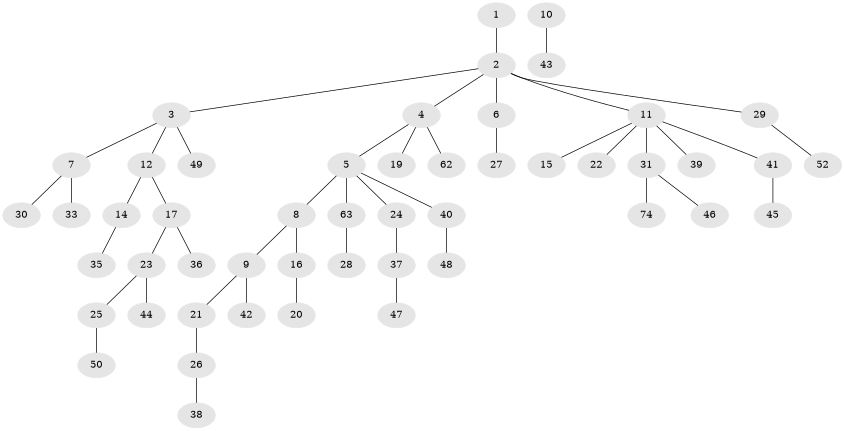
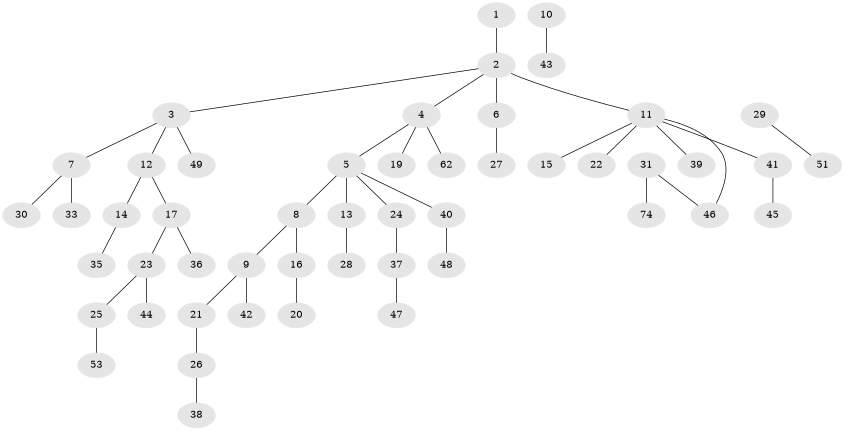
edge "2" -- "29": removed
edge "11" -- "31": now "11" -- "46"
node "52": label "52" -> "51"
node "63": label "63" -> "13"
node "50": label "50" -> "53"
